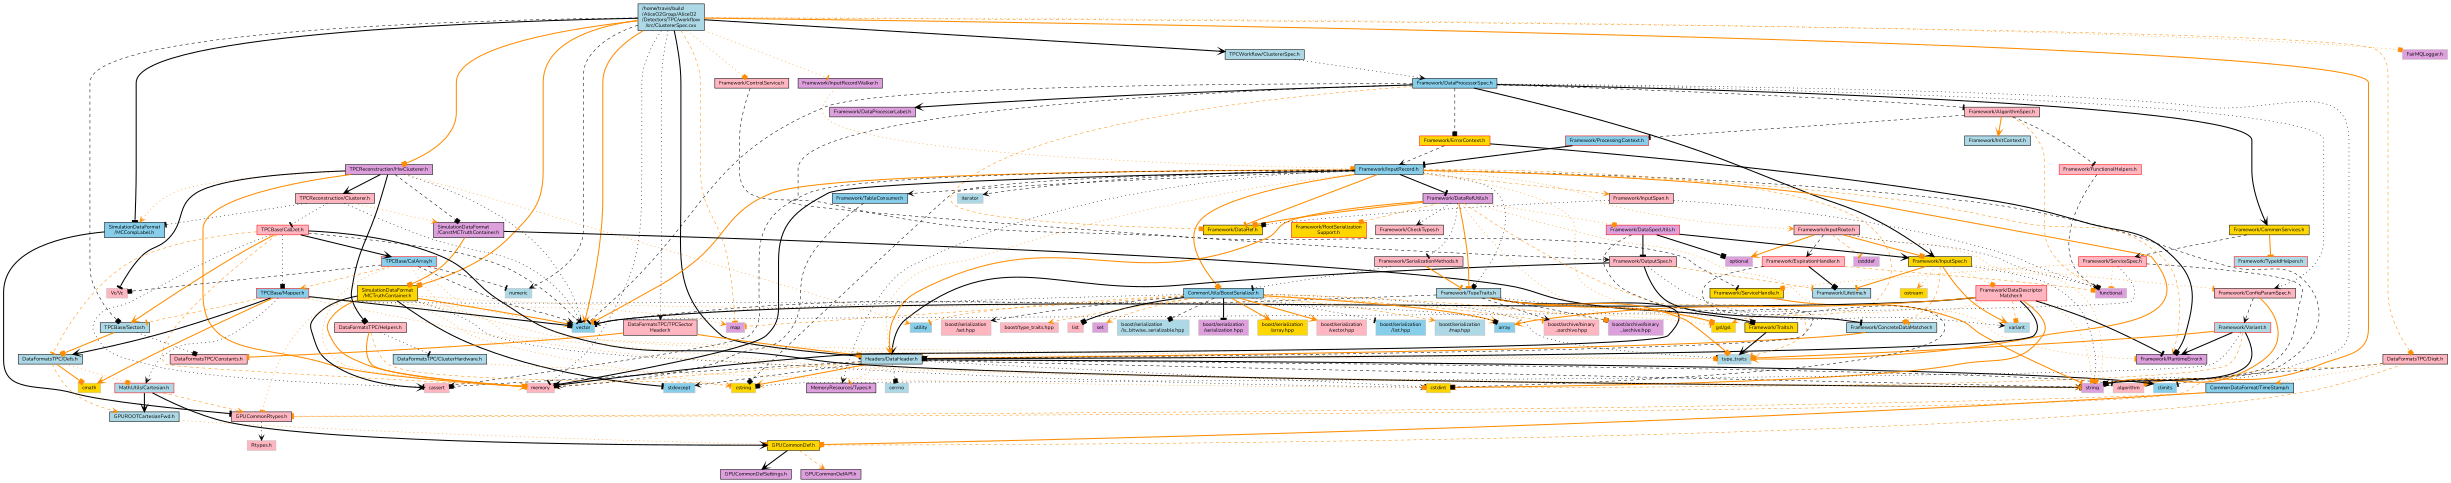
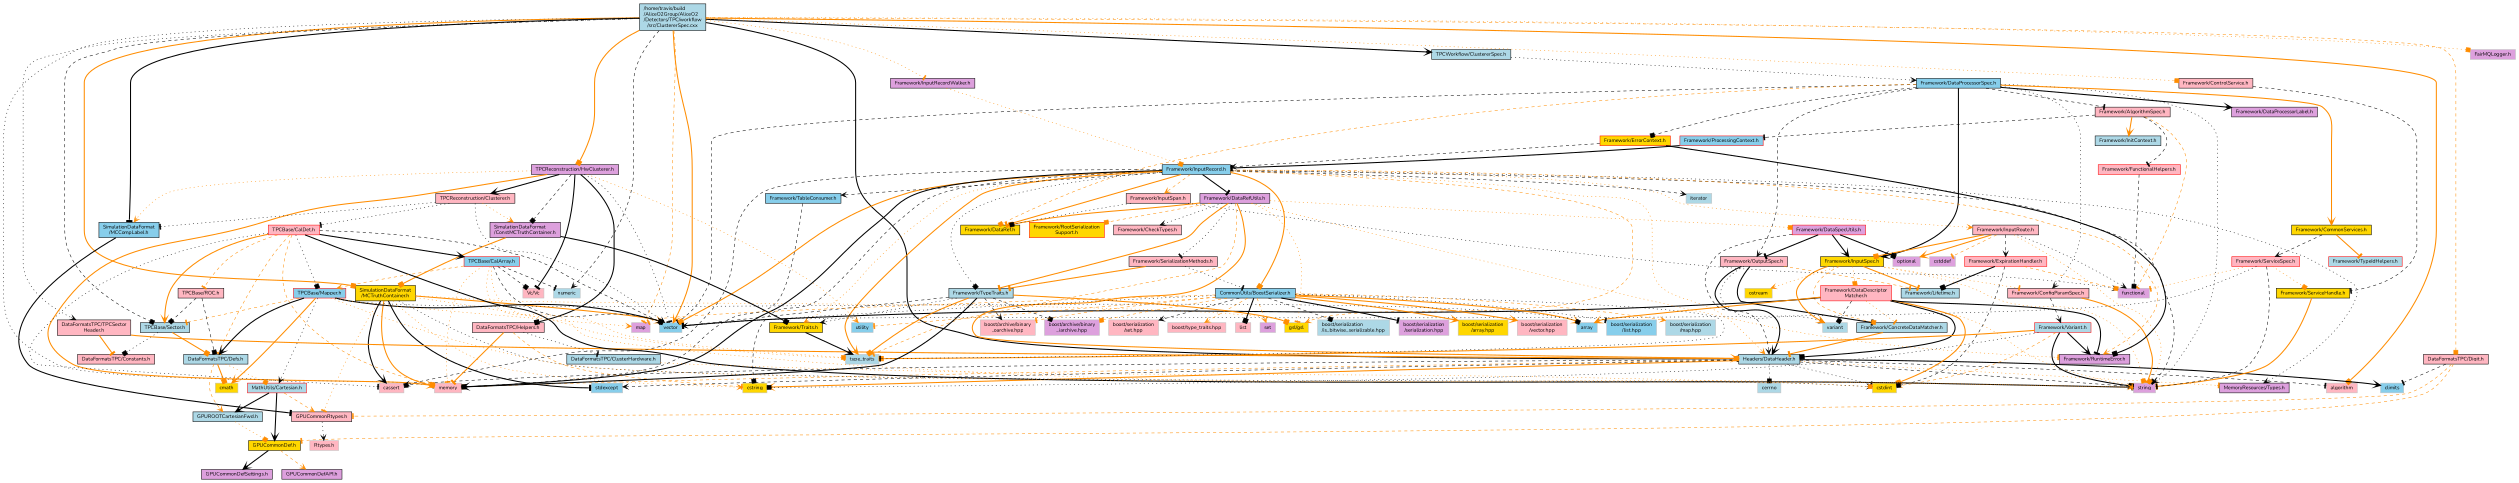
edge "Framework/DataProcessorSpec.h" -> "Framework/CommonServices.h": color black -> darkorange
edge "Framework/InputSpec.h" -> "string": color black -> darkorange
node "TPCBase/ROC.h": added
edge "Framework/DataDescriptor Matcher.h" -> "variant": color darkorange -> black
node "CommonDataFormat/TimeStamp.h": removed
